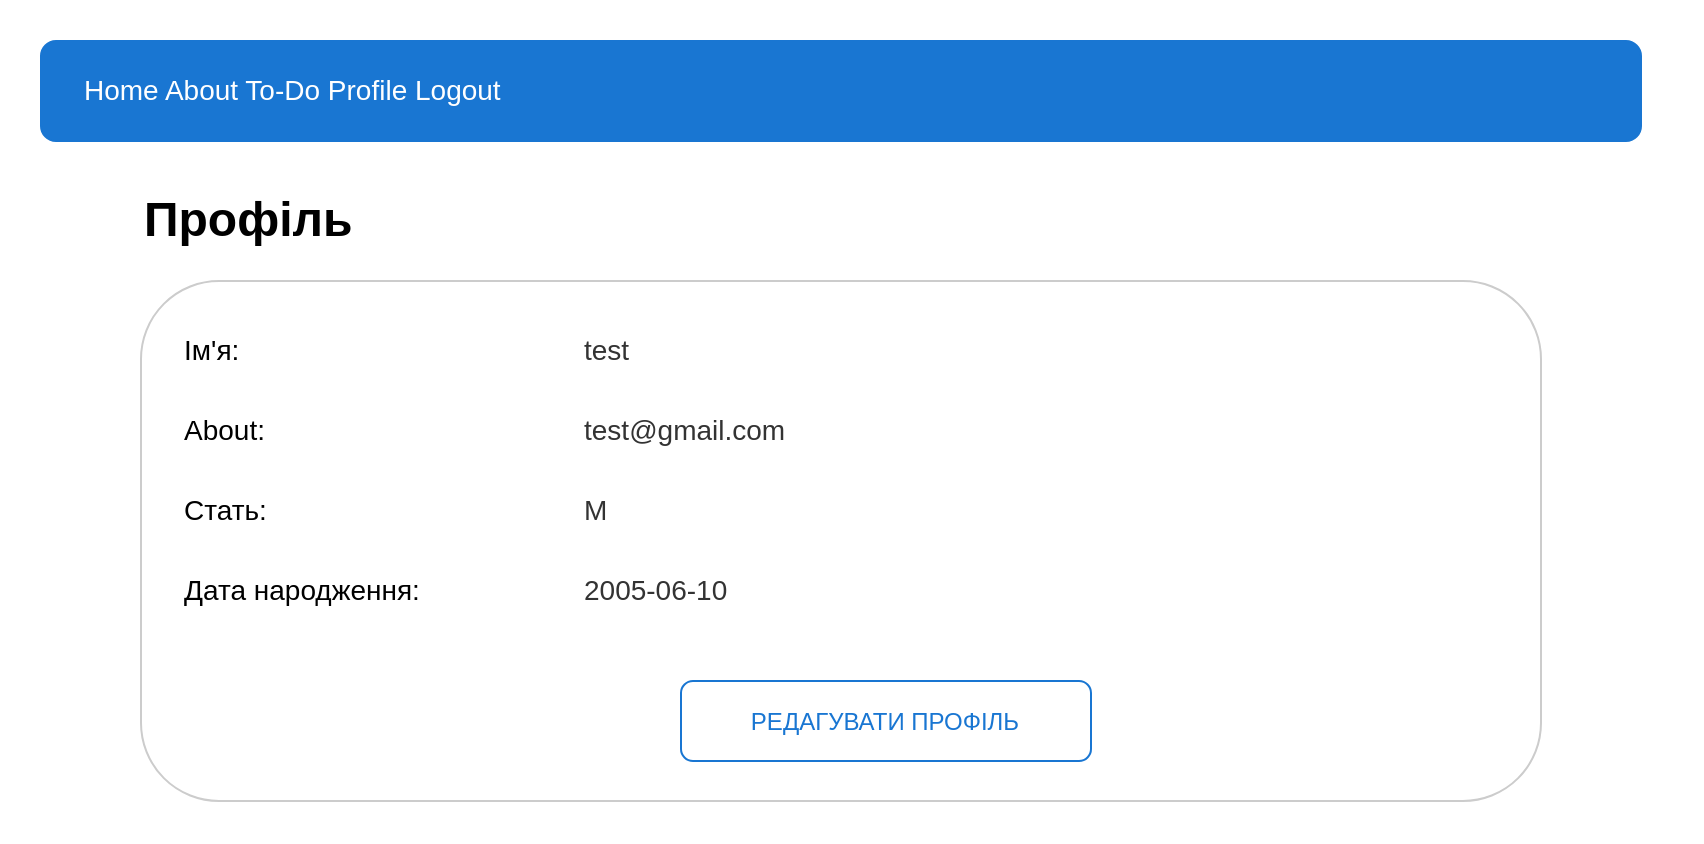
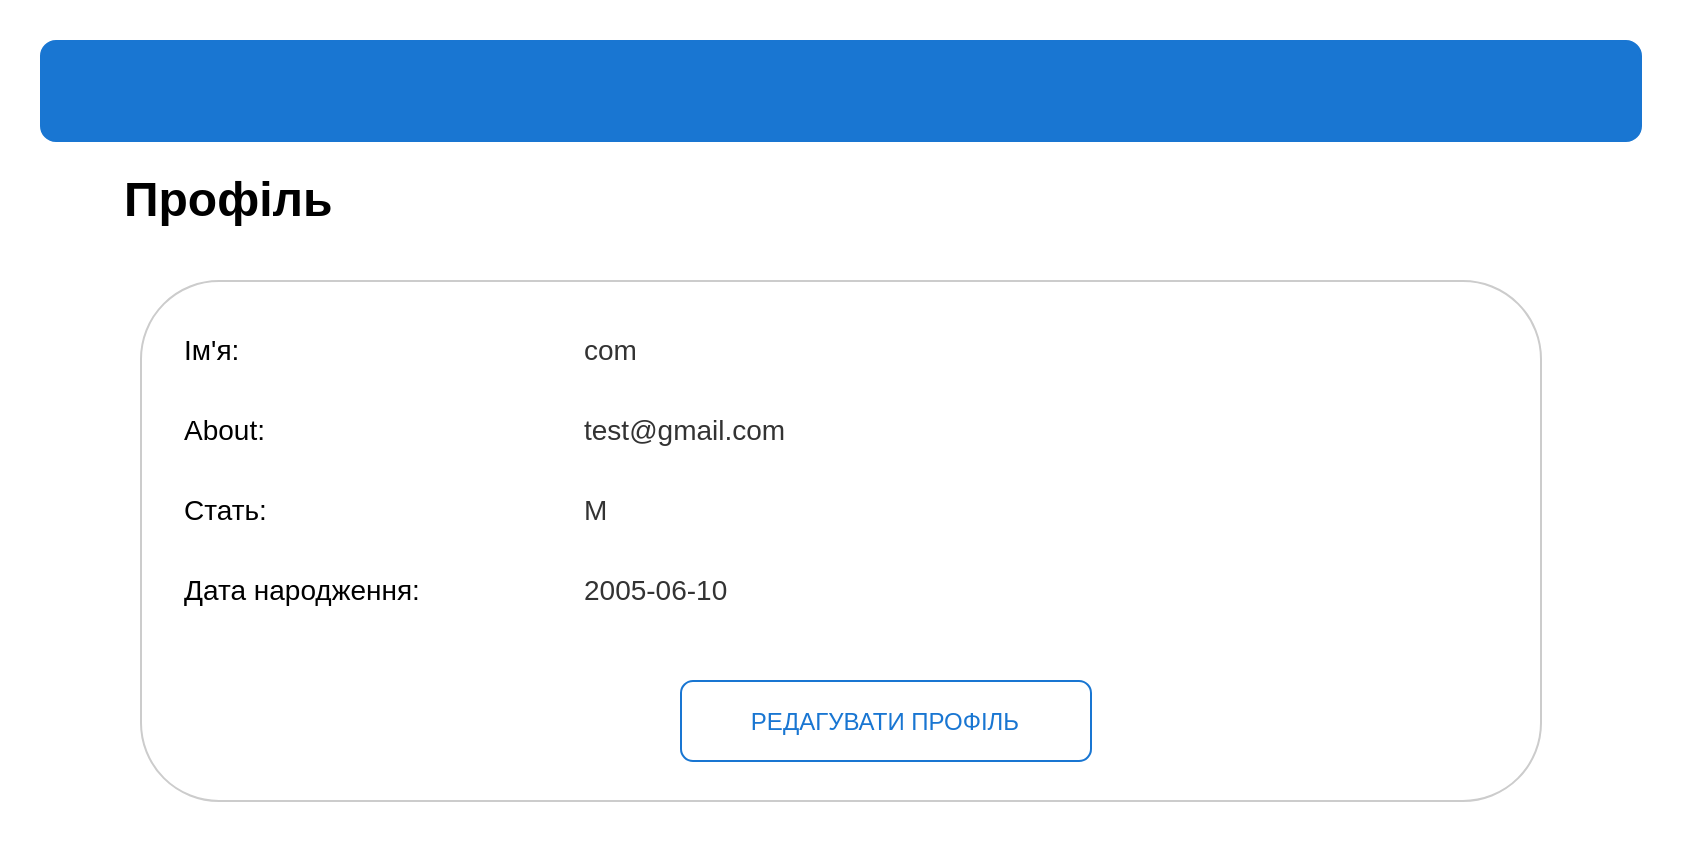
node "Home About To-Do Profile Logout": removed
node "Профіль": moved (901, 221) -> (881, 201)
node "test": label "test" -> "com"
